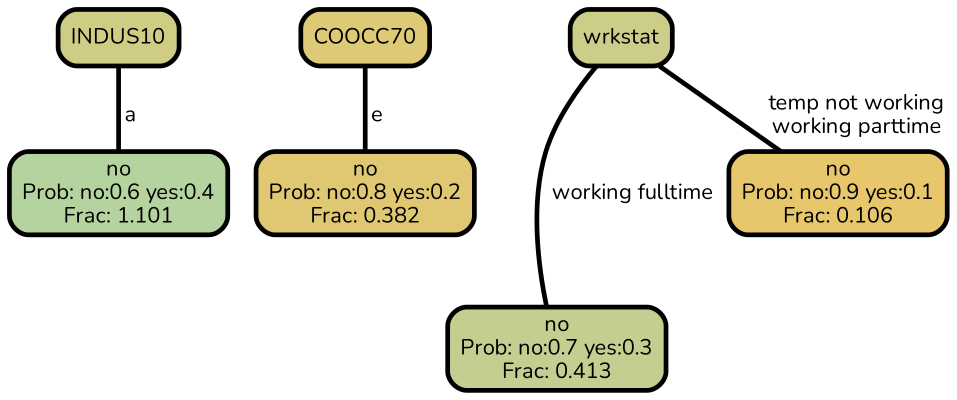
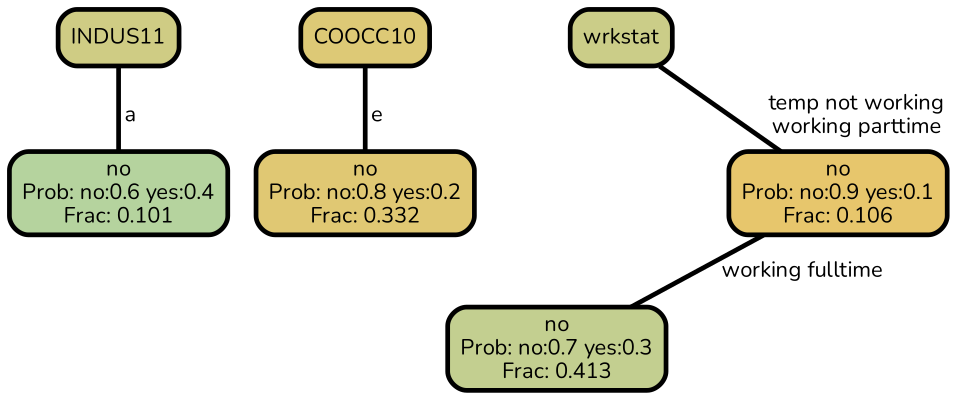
node "INDUS10": label "INDUS10" -> "INDUS11"
node "COOCC70": label "COOCC70" -> "COOCC10"
edge "wrkstat" -- "no Prob: no:0.7 yes:0.3 Frac: 0.413": now "no Prob: no:0.9 yes:0.1 Frac: 0.106" -- "no Prob: no:0.7 yes:0.3 Frac: 0.413"
node "no Prob: no:0.6 yes:0.4 Frac: 1.101": label "no Prob: no:0.6 yes:0.4 Frac: 1.101" -> "no Prob: no:0.6 yes:0.4 Frac: 0.101"
node "no Prob: no:0.8 yes:0.2 Frac: 0.382": label "no Prob: no:0.8 yes:0.2 Frac: 0.382" -> "no Prob: no:0.8 yes:0.2 Frac: 0.332"
